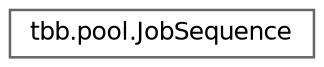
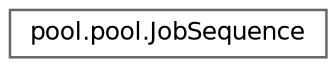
node "tbb.pool.JobSequence": label "tbb.pool.JobSequence" -> "pool.pool.JobSequence"
